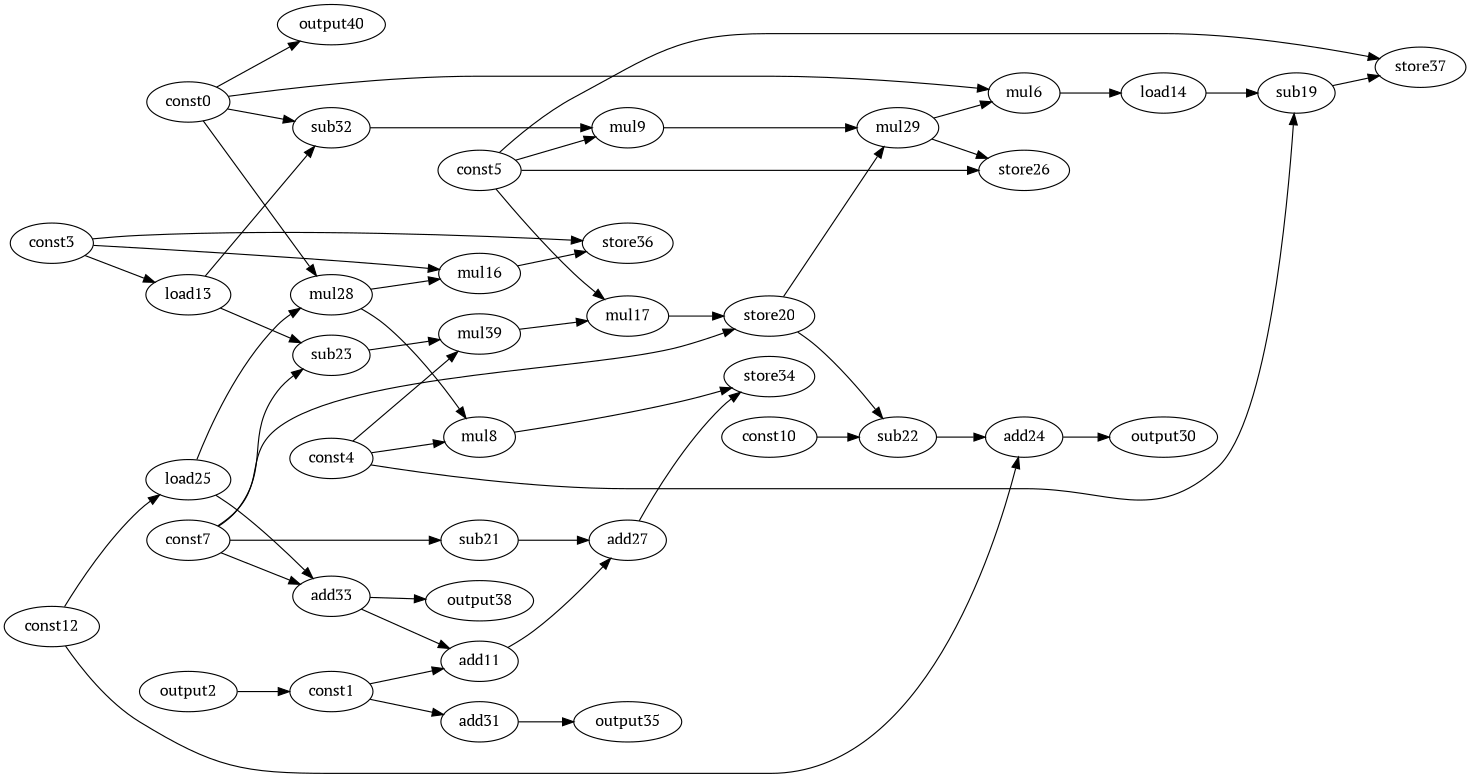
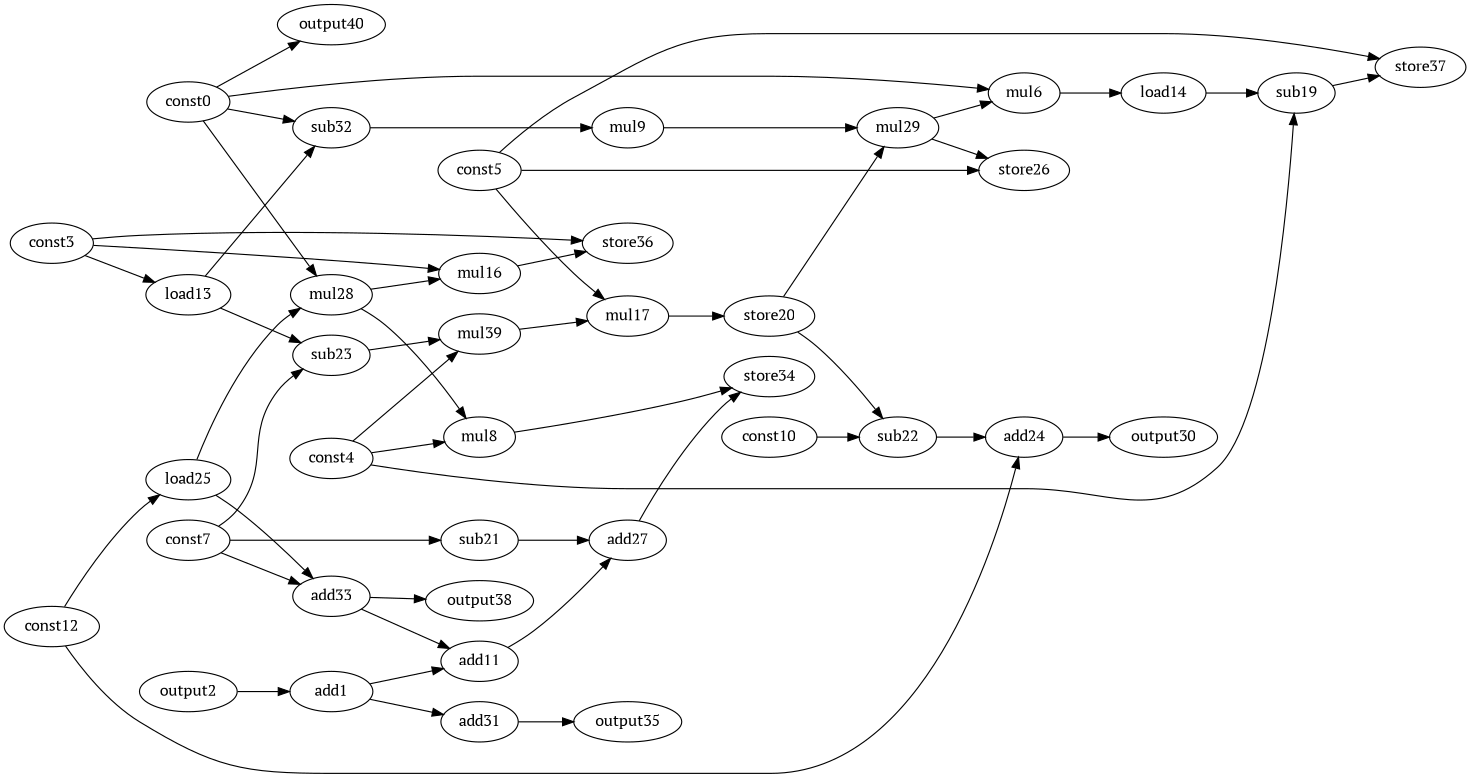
edge "const5" -> "mul9": removed
edge "const7" -> "store20": removed
node "const1": label "const1" -> "add1"
